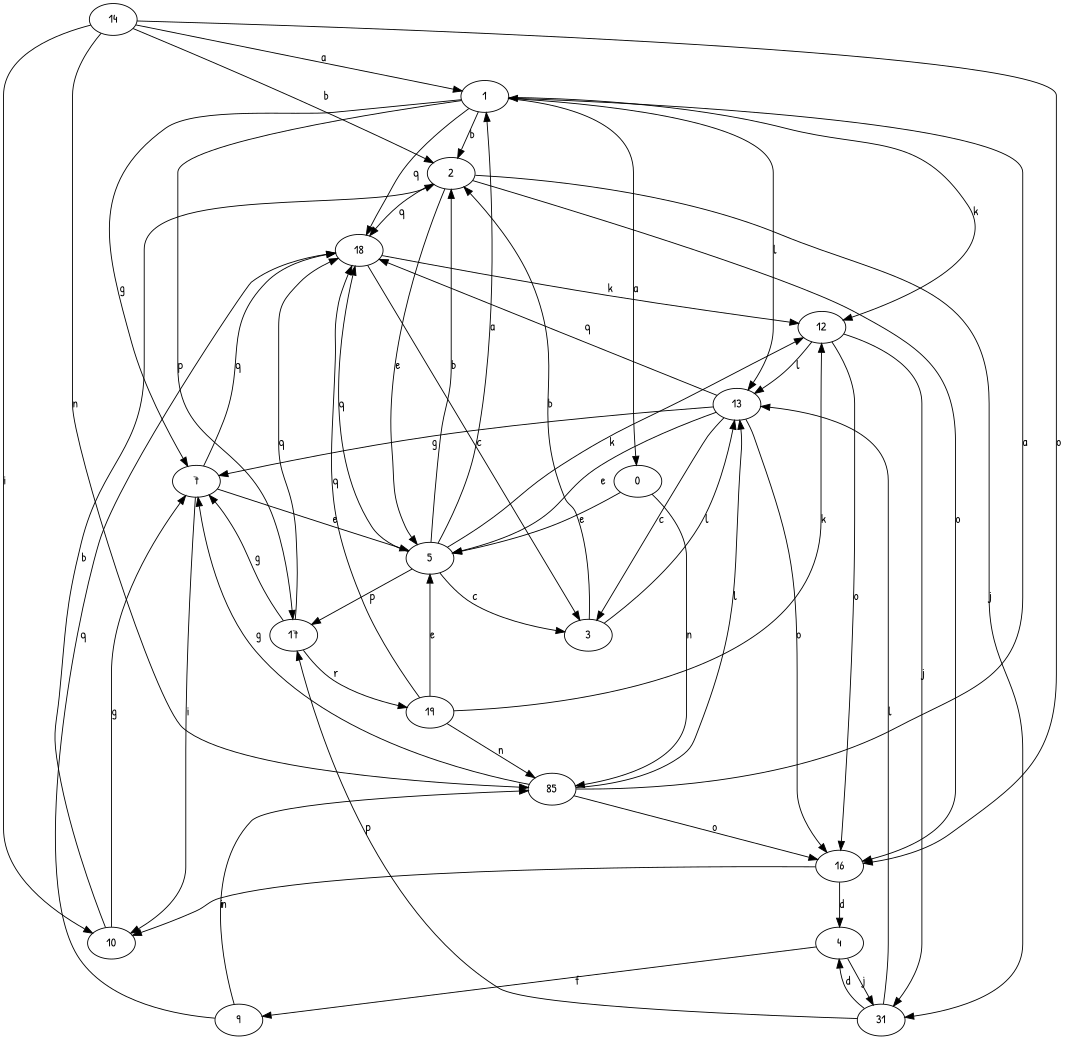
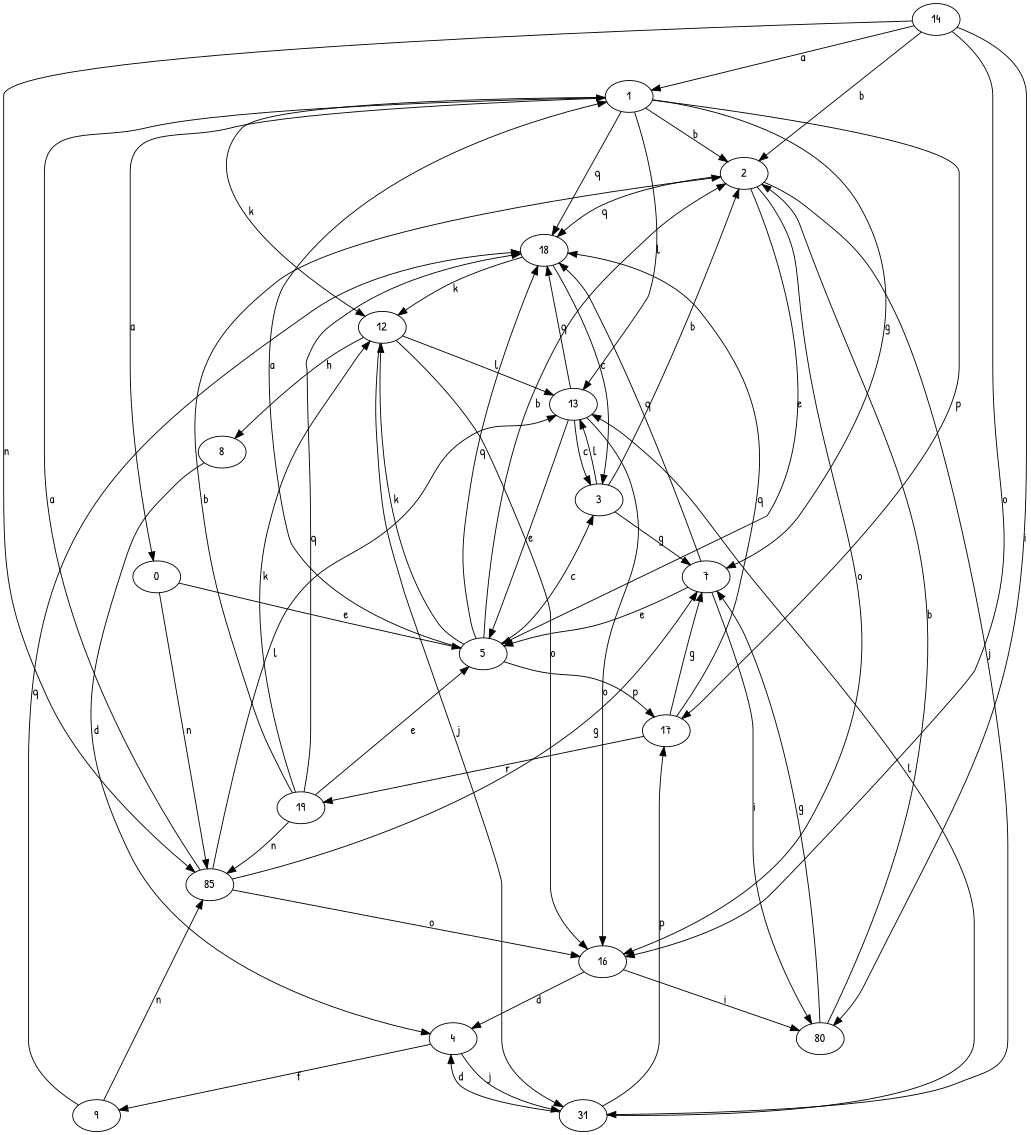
edge "19" -> "2": added, label "b"
edge "13" -> "7": now "3" -> "7"
node "8": added
node "10": label "10" -> "80"
